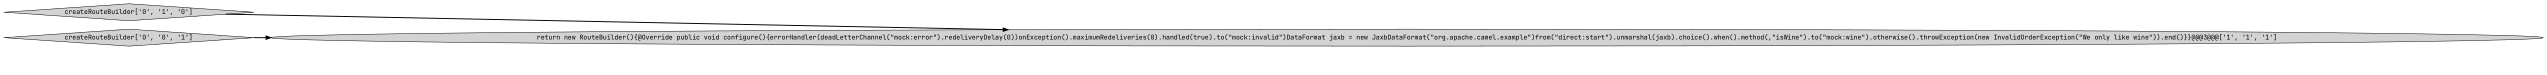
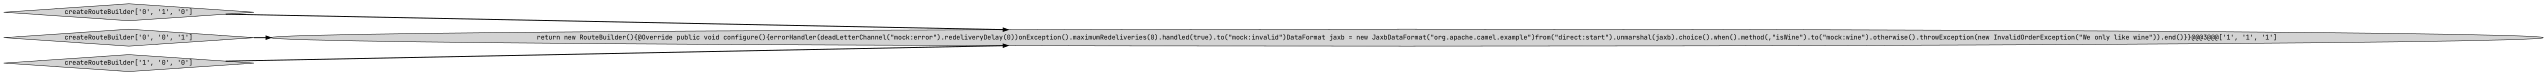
node "createRouteBuilder['1', '0', '0']": added
